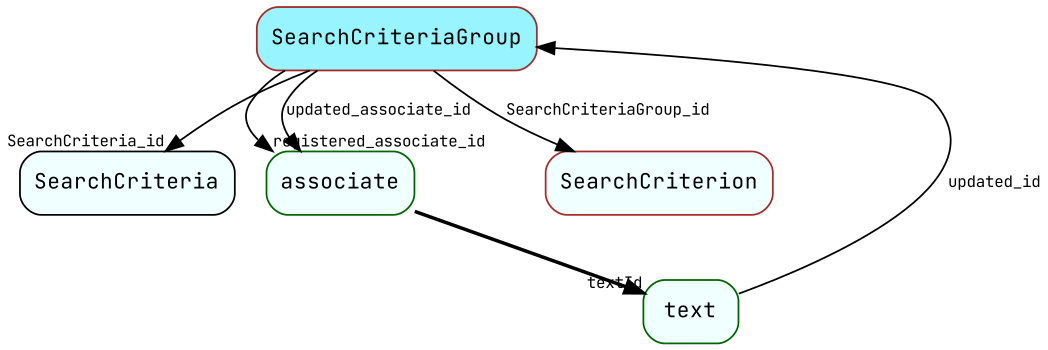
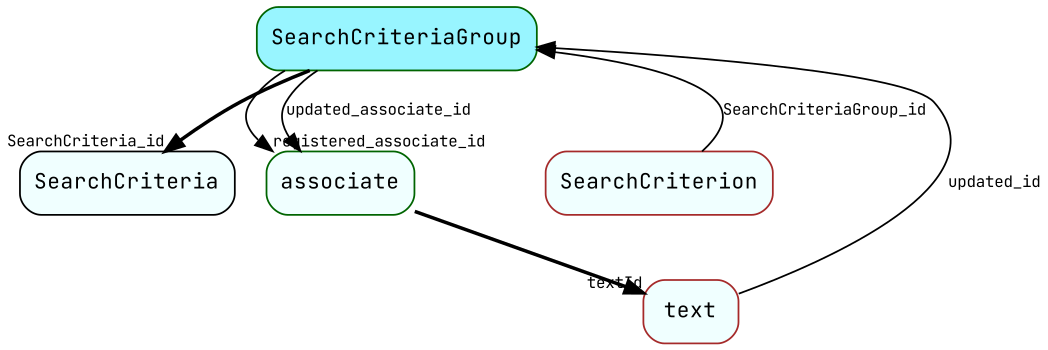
node "SearchCriteriaGroup": color brown -> darkgreen
edge "SearchCriteriaGroup" -> "SearchCriteria": style solid -> bold
edge "SearchCriteriaGroup" -> "SearchCriterion": reversed
node "text": color darkgreen -> brown
